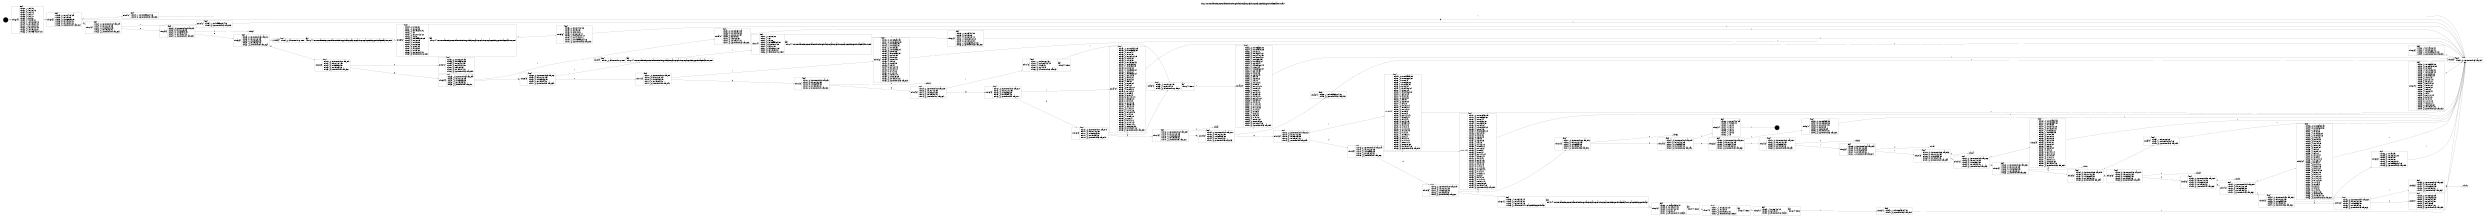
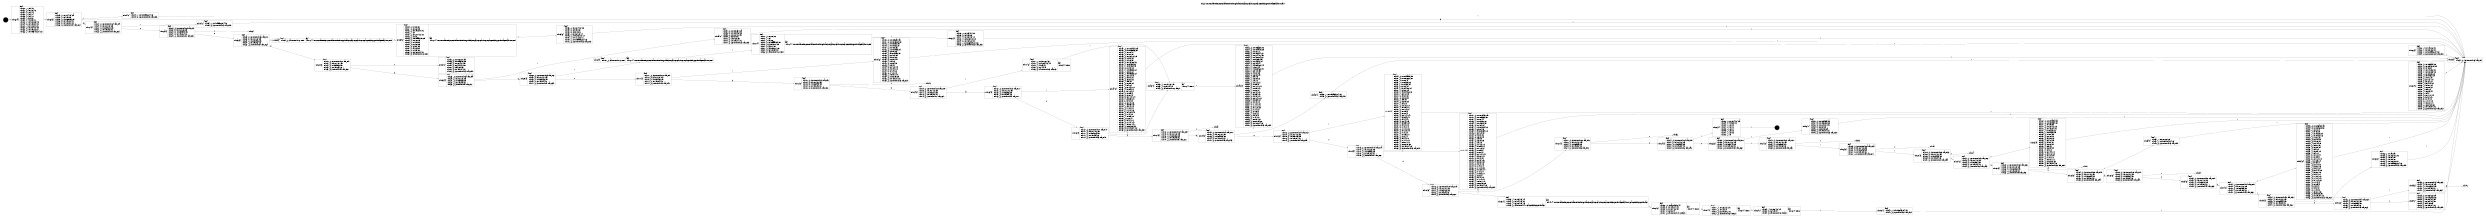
node "0x40199d": removed
